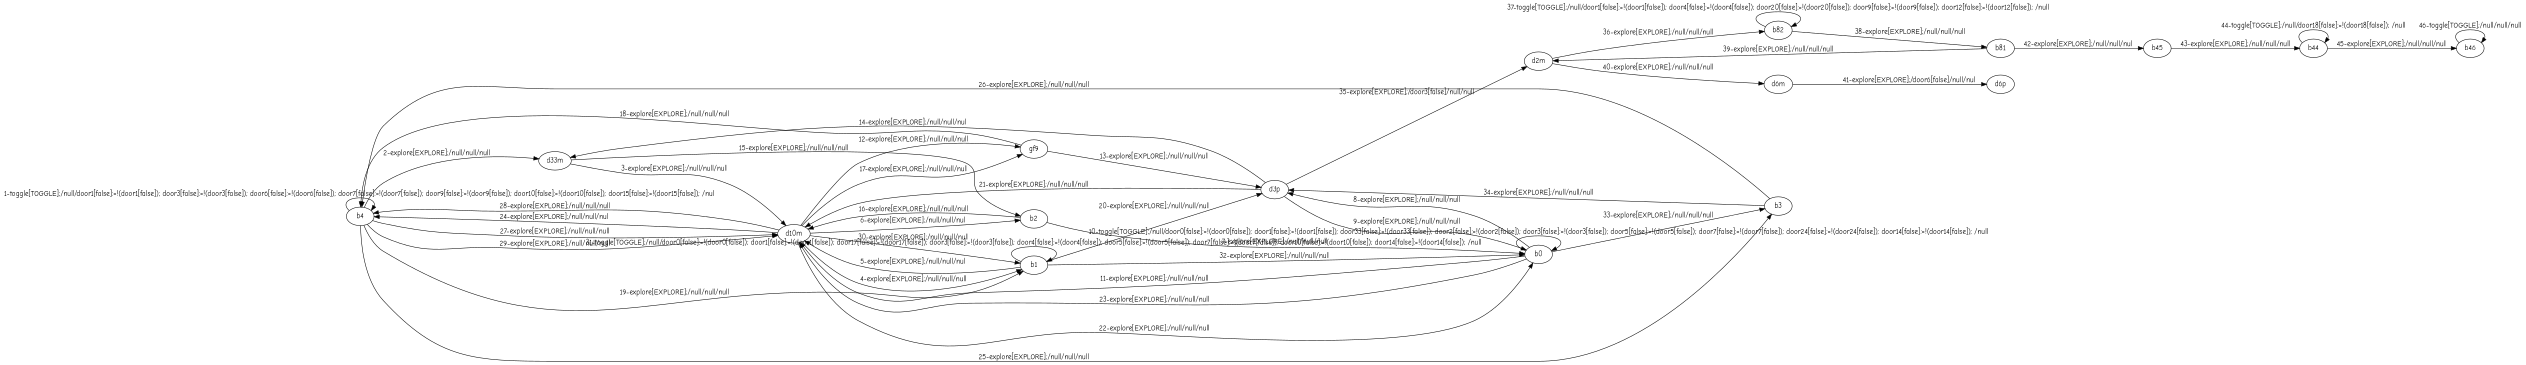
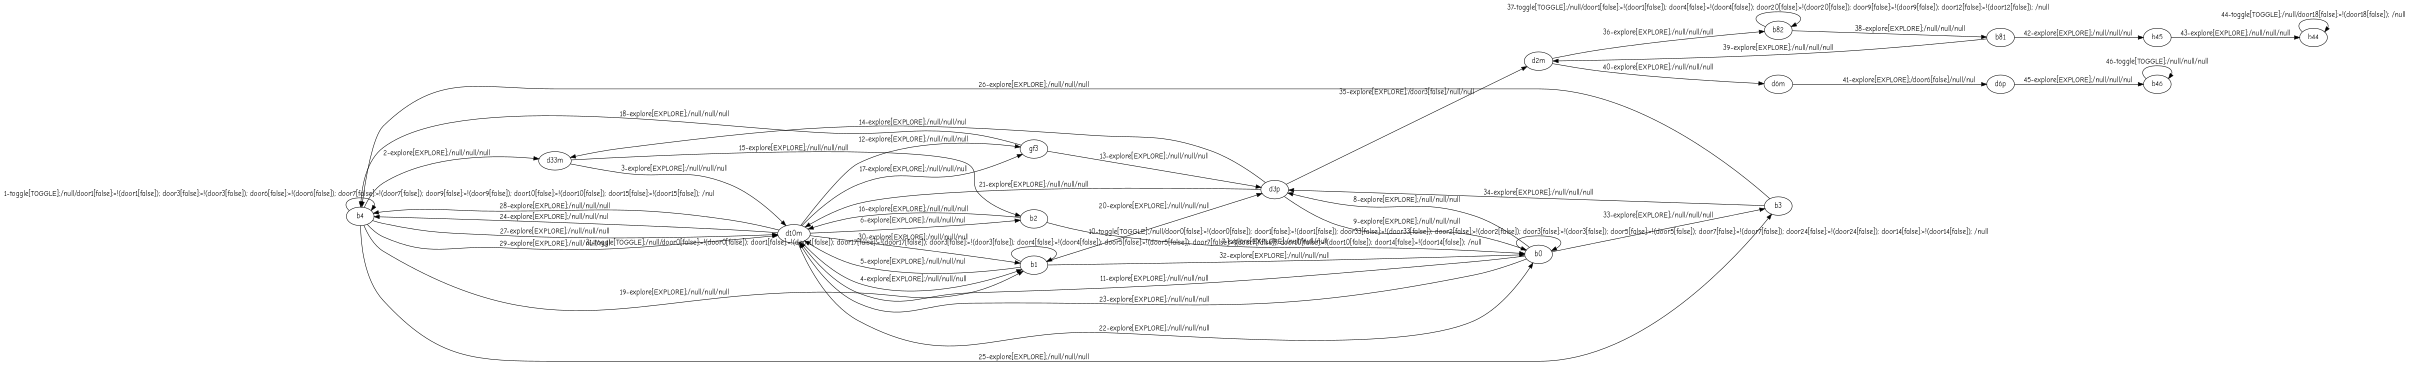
edge "b44" -> "b46": now "d6p" -> "b46"
node "gf9": label "gf9" -> "gf3"
